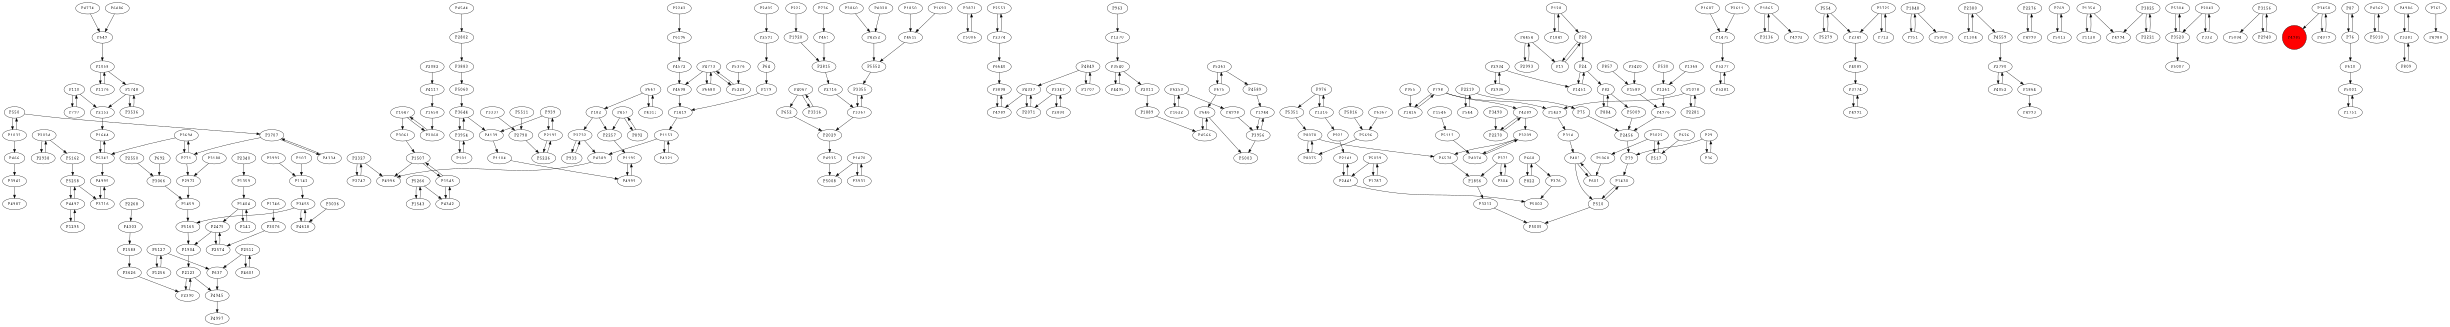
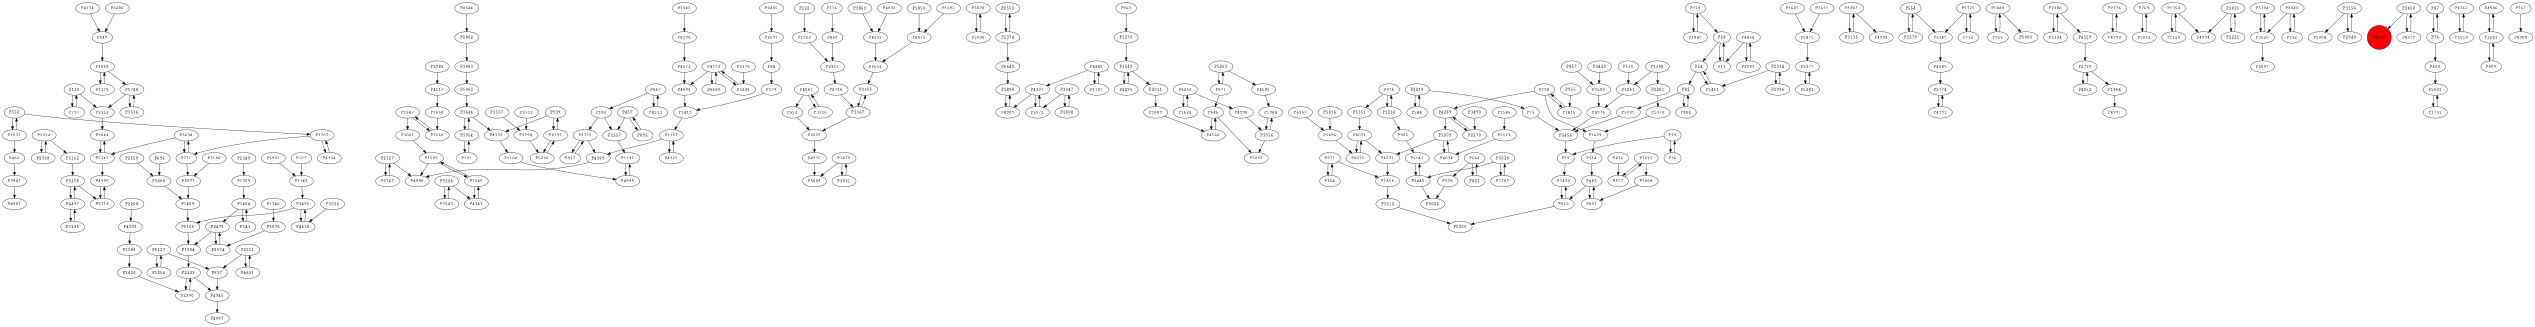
edge "P1078" -> "P2281": now "P1368" -> "P2281"
